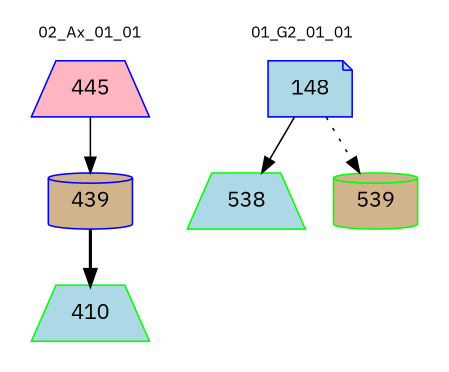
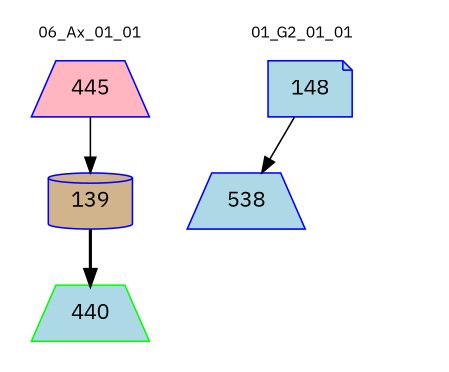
cluster "02_Ax_01_01": label "02_Ax_01_01" -> "06_Ax_01_01"
node "439": label "439" -> "139"
node "538": color green -> blue
node "539": removed
node "410": label "410" -> "440"
